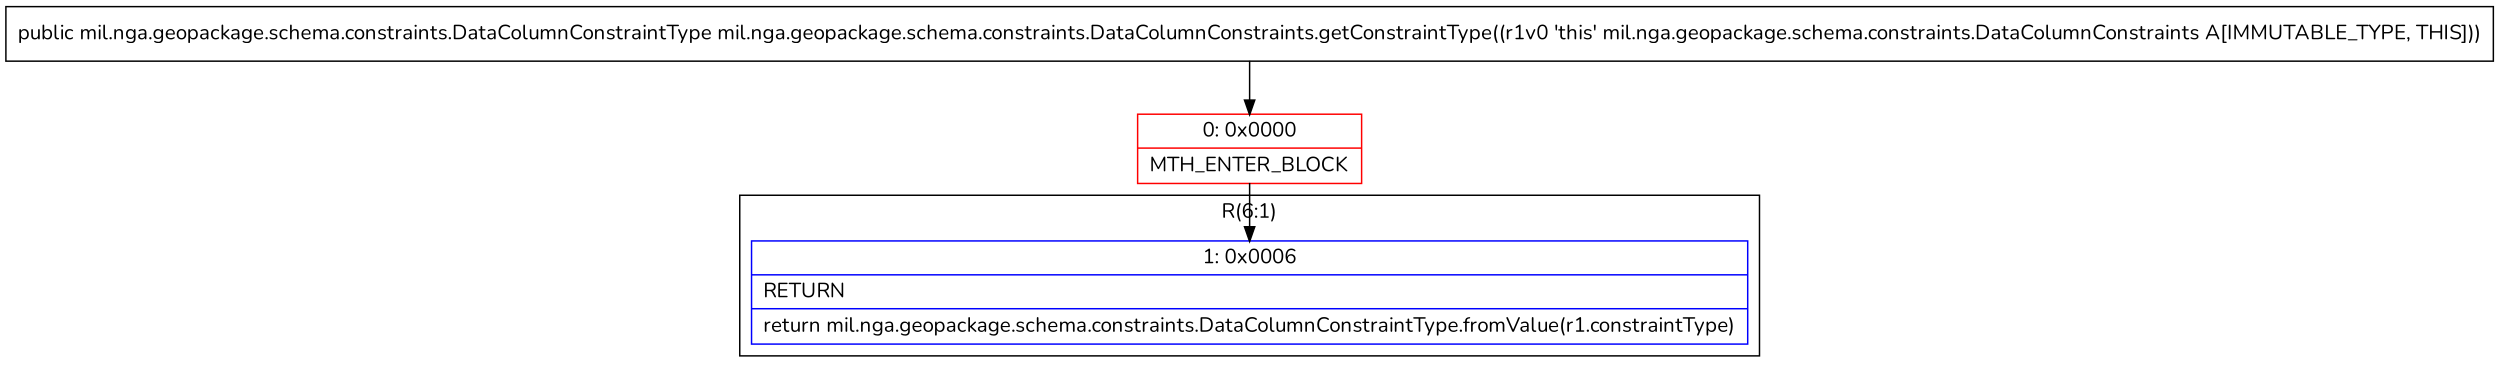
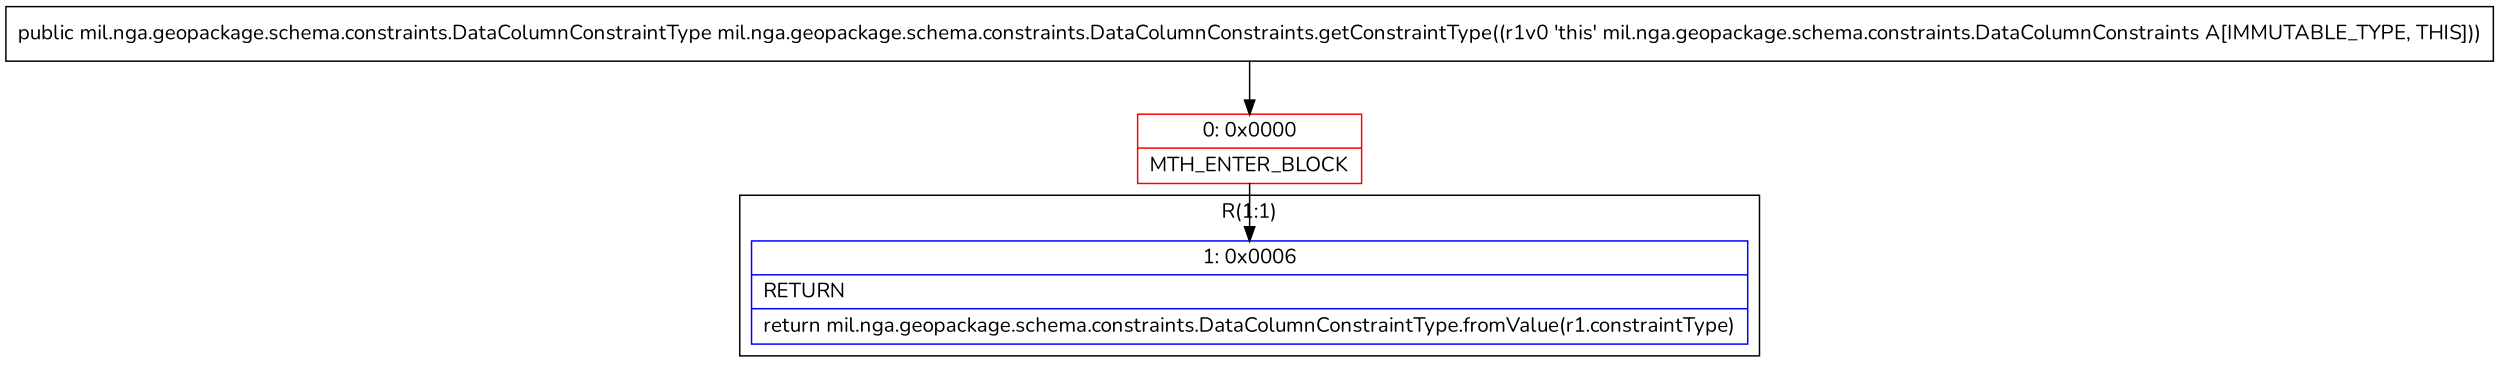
cluster "R(6:1)": label "R(6:1)" -> "R(1:1)"
